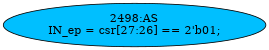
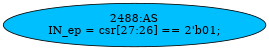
node "2498:AS IN_ep = csr[27:26] == 2'b01;": label "2498:AS IN_ep = csr[27:26] == 2'b01;" -> "2488:AS IN_ep = csr[27:26] == 2'b01;"
